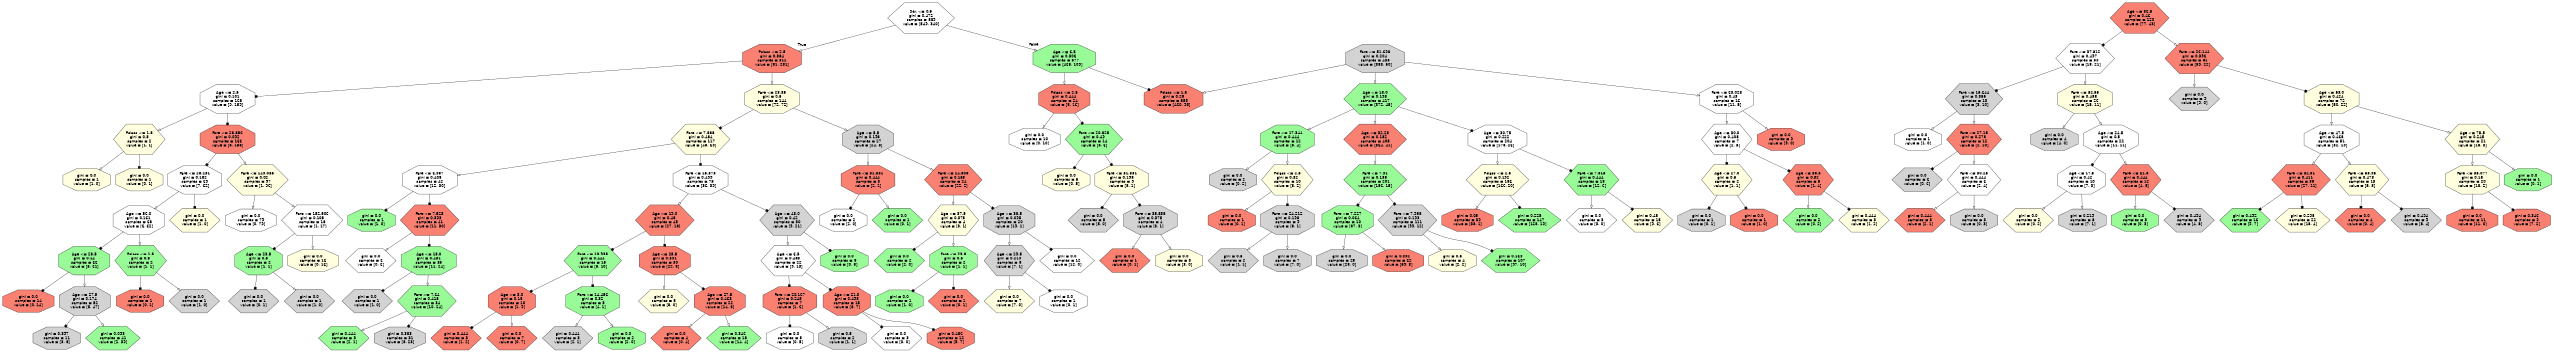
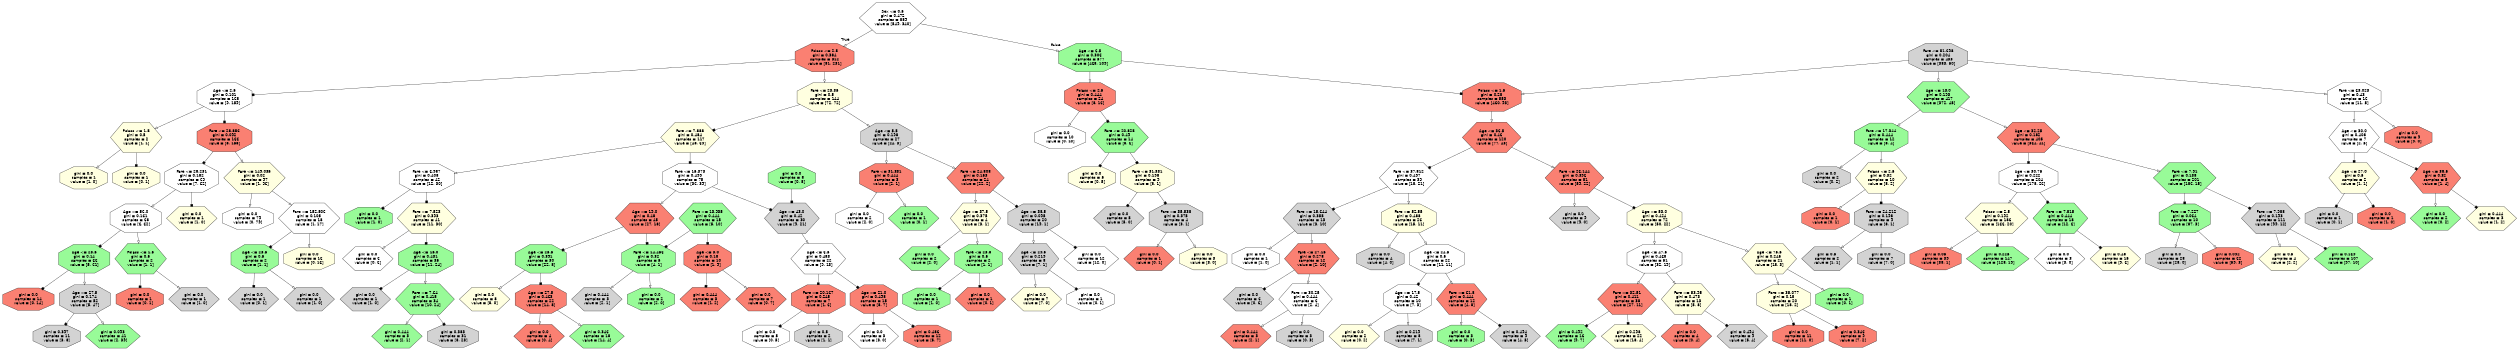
edge "Pclass <= 1.5 gini = 0.28 samples = 553 value = [460, 93]" -> "Age <= 36.5 gini = 0.46 samples = 120 value = [77, 43]": added
edge "Age <= 13.0 gini = 0.193 samples = 417 value = [372, 45]" -> "Age <= 30.75 gini = 0.222 samples = 204 value = [178, 26]": now "Age <= 32.25 gini = 0.182 samples = 405 value = [364, 41]" -> "Age <= 30.75 gini = 0.222 samples = 204 value = [178, 26]"
node "Fare <= 7.523 gini = 0.393 samples = 41 value = [11, 30]": fillcolor salmon -> lightyellow
edge "Age <= 19.0 gini = 0.48 samples = 45 value = [27, 18]" -> "Fare <= 13.935 gini = 0.444 samples = 15 value = [5, 10]": now "Age <= 19.0 gini = 0.48 samples = 45 value = [27, 18]" -> "Fare <= 14.456 gini = 0.32 samples = 5 value = [4, 1]"
edge "Age <= 43.0 gini = 0.42 samples = 30 value = [9, 21]" -> "gini = 0.0 samples = 8 value = [0, 8]": reversed
node "Age <= 25.5 gini = 0.391 samples = 30 value = [22, 8]": fillcolor salmon -> palegreen
node "gini = 0.5 samples = 4 value = [2, 2]": shape octagon -> hexagon
